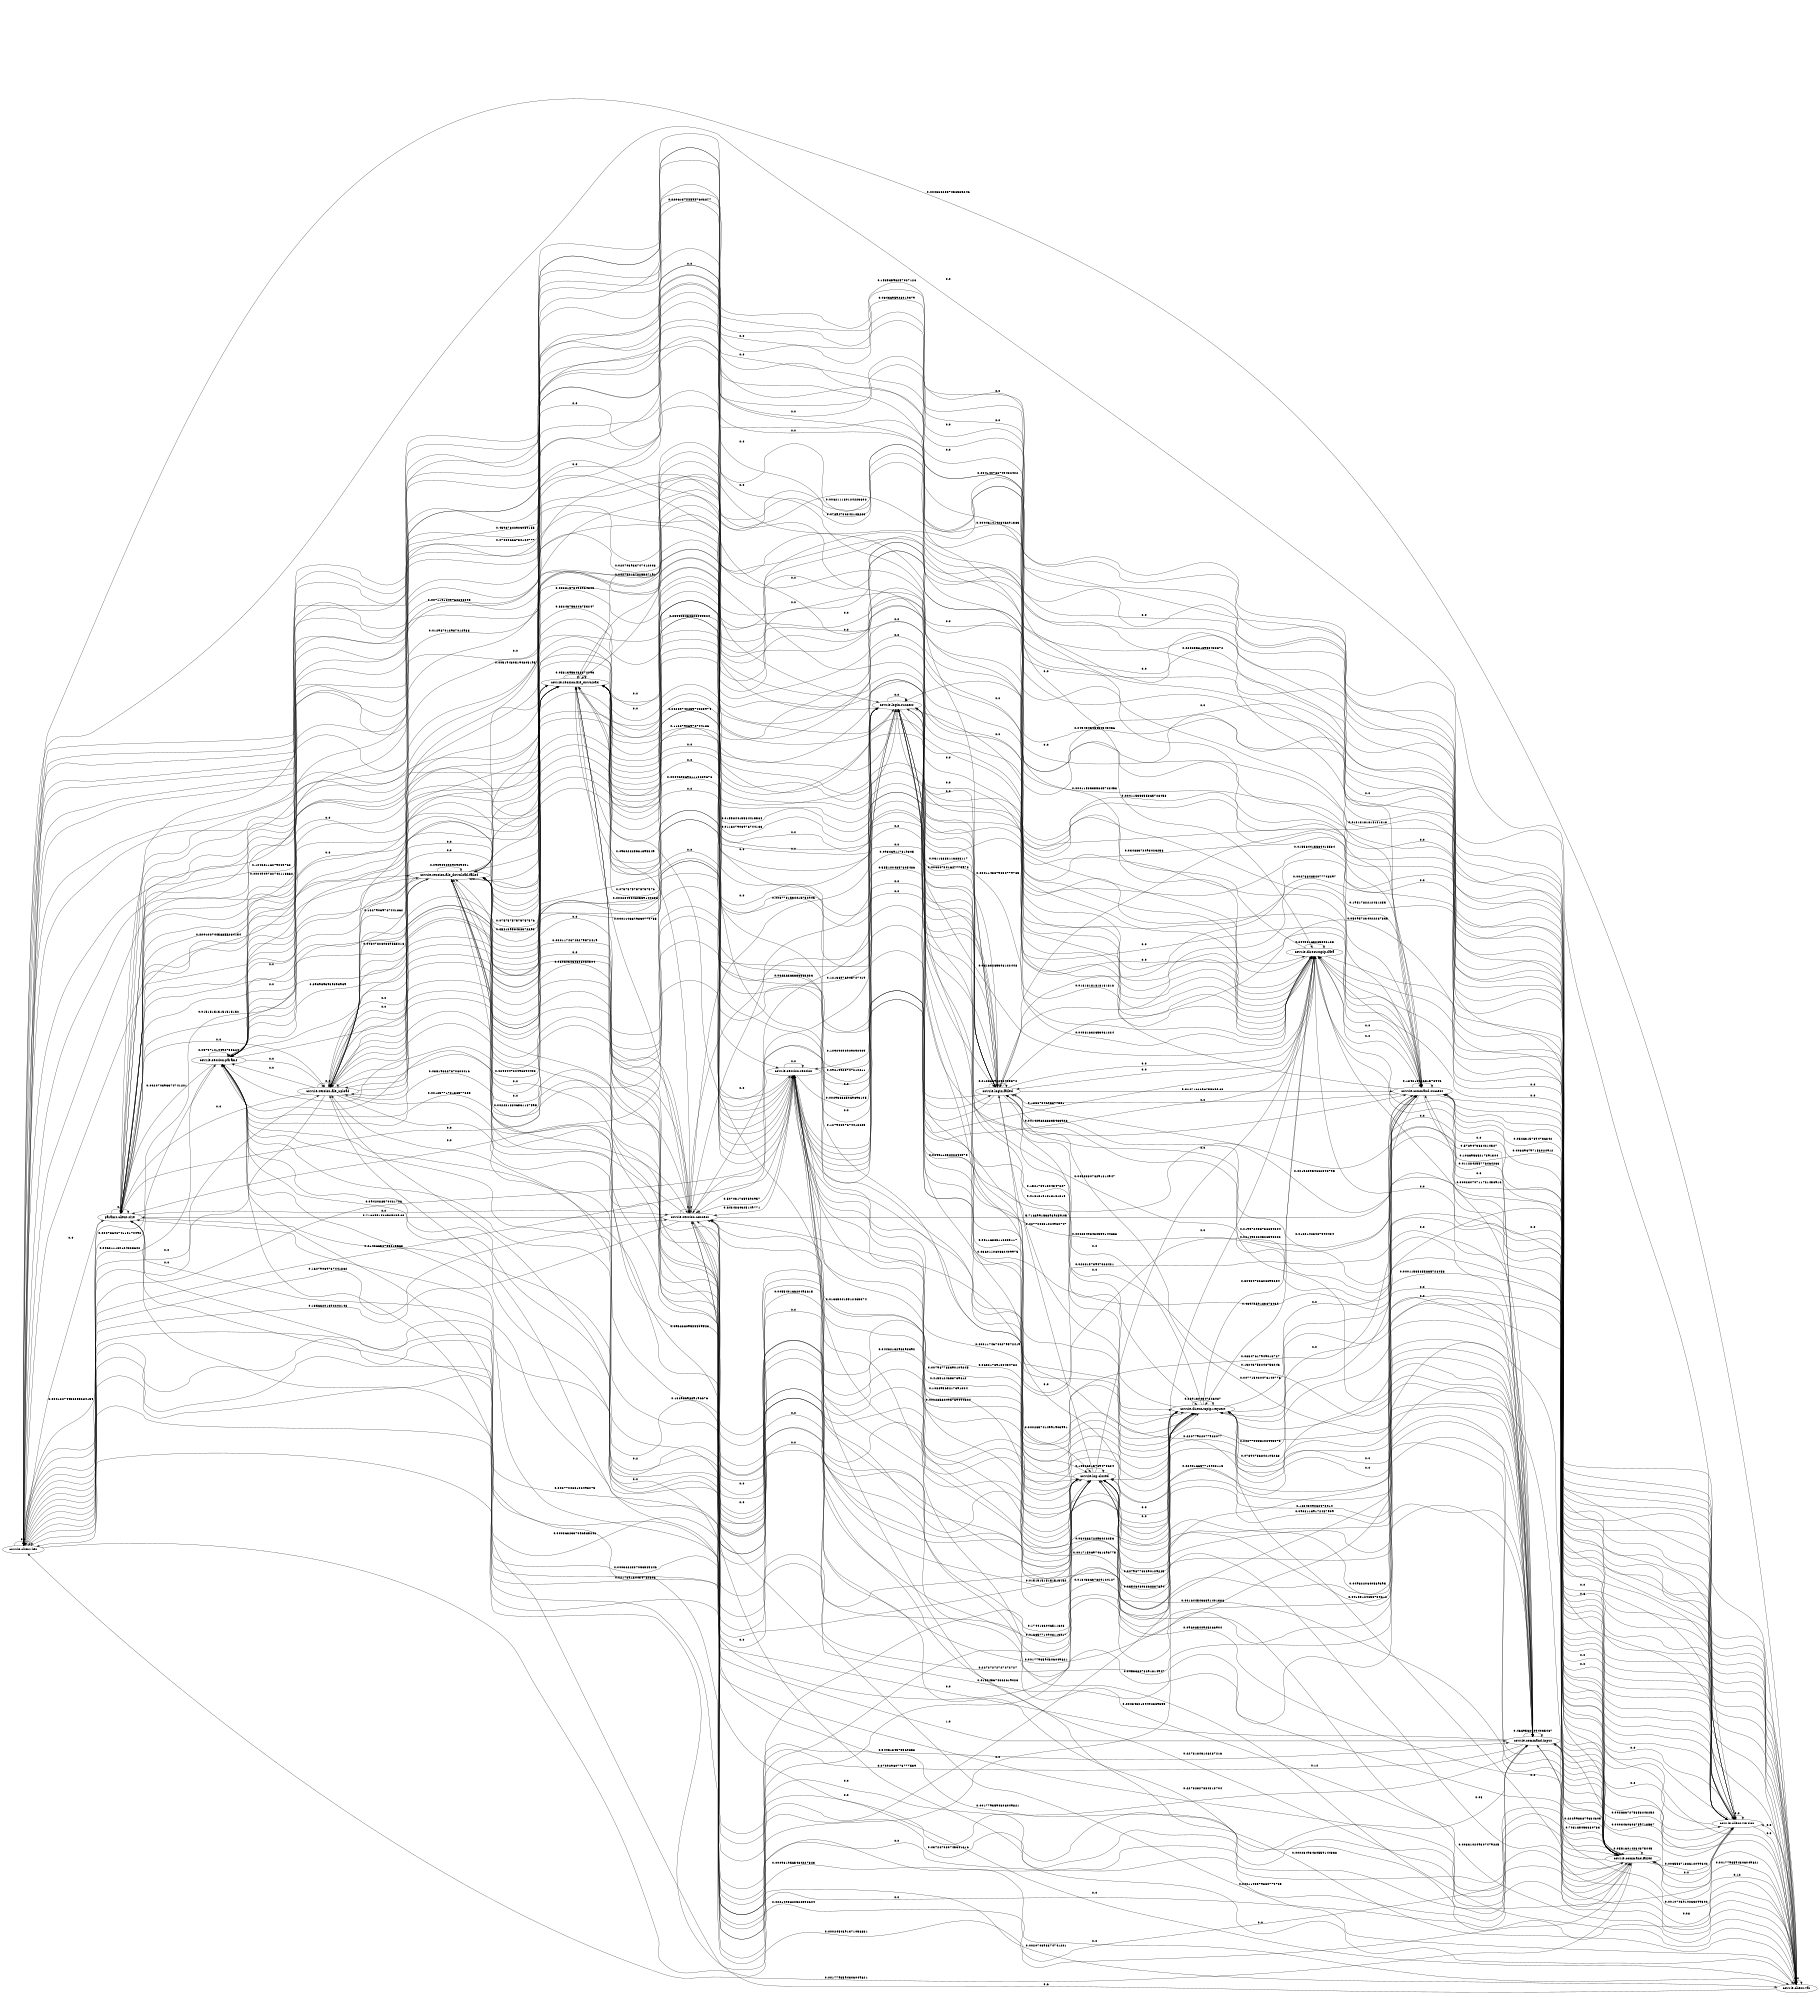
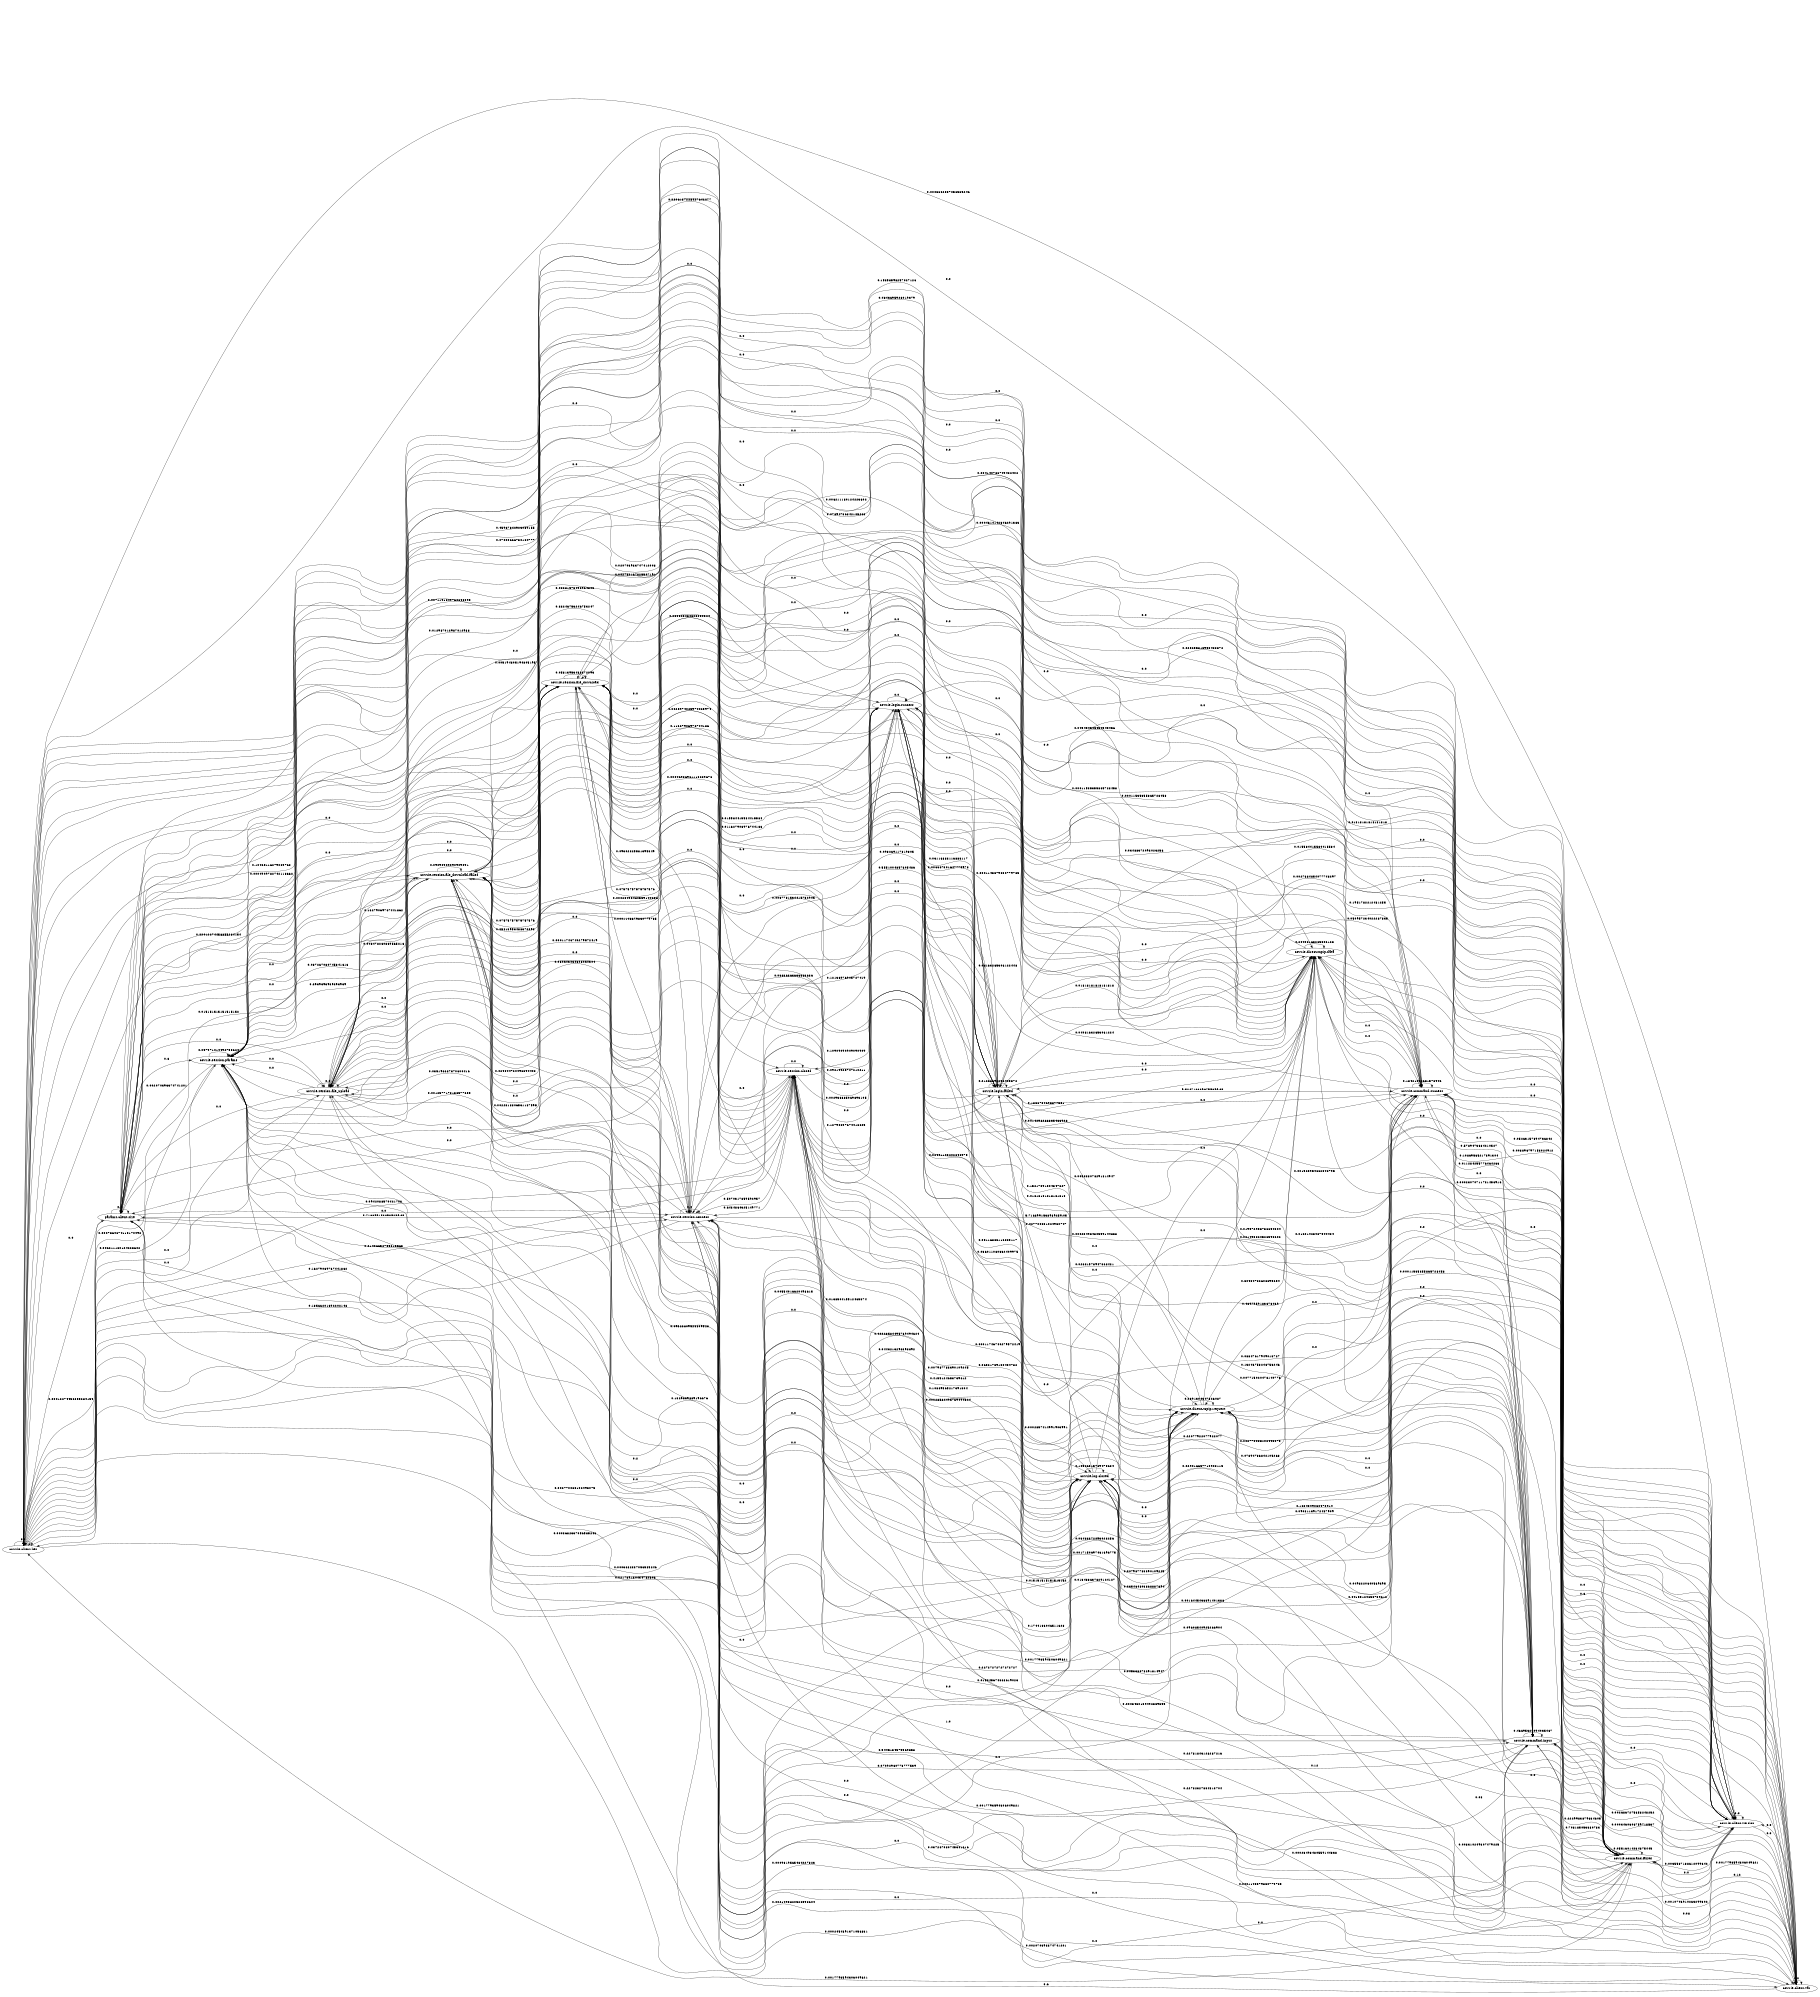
edge "cowrie.session.params" -> "cowrie.session.file_download.failed": added, label "0.037267080745341616"
node "cowrie.session.session": label "cowrie.session.session" -> "cowrie.session.closed"
edge "params.client.size" -> "cowrie.session.params": added, label "0.8"
edge "cowrie.session.connect" -> "cowrie.log.closed": added, label "0.00028584495769494624"
edge "cowrie.command.input" -> "cowrie.session.file_download": removed, label "0.016657710908113917"
